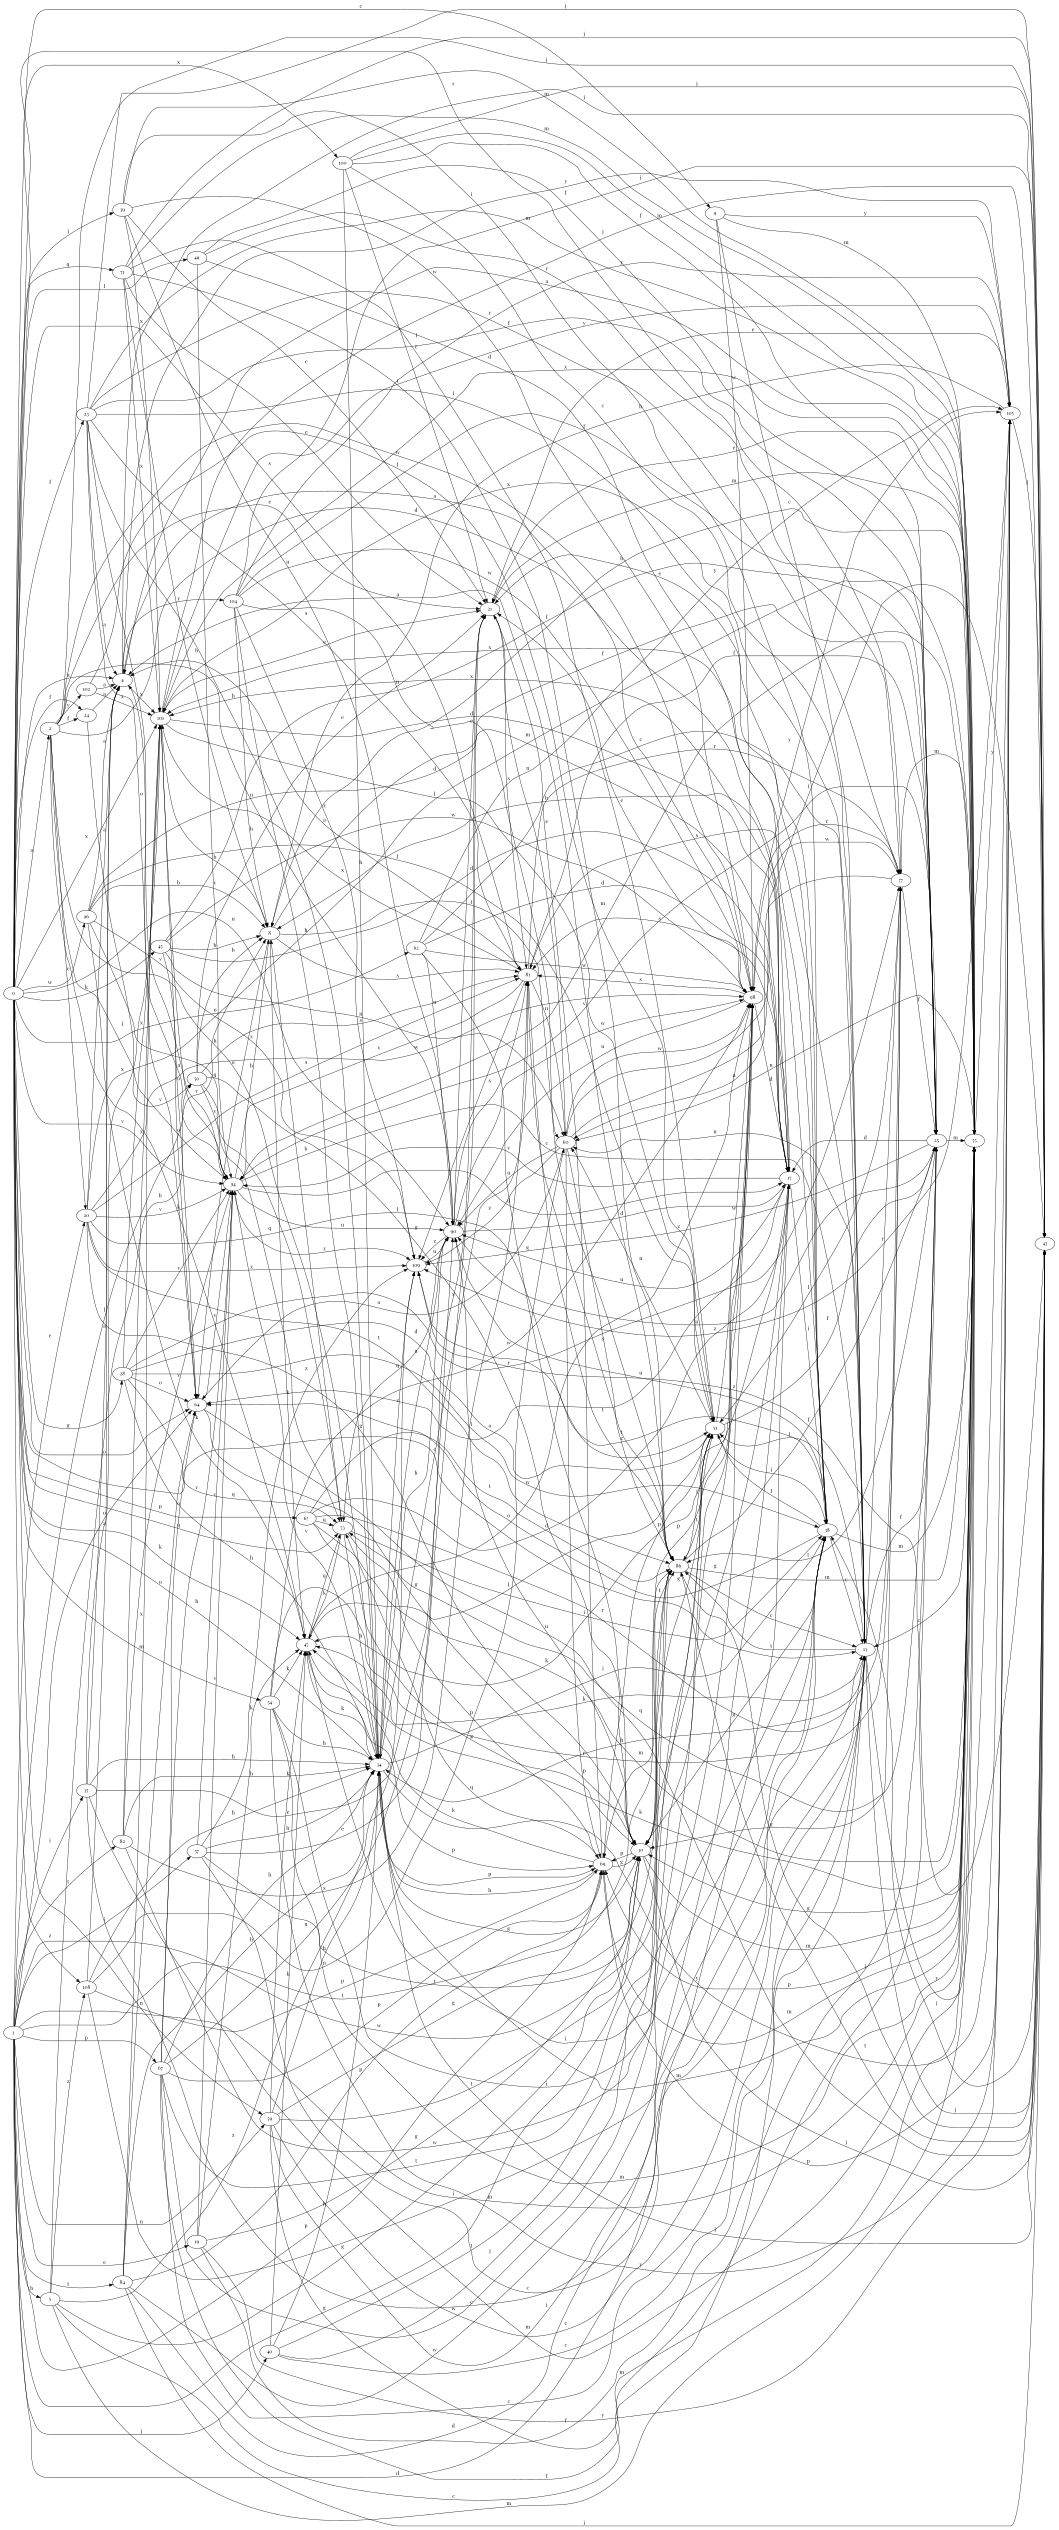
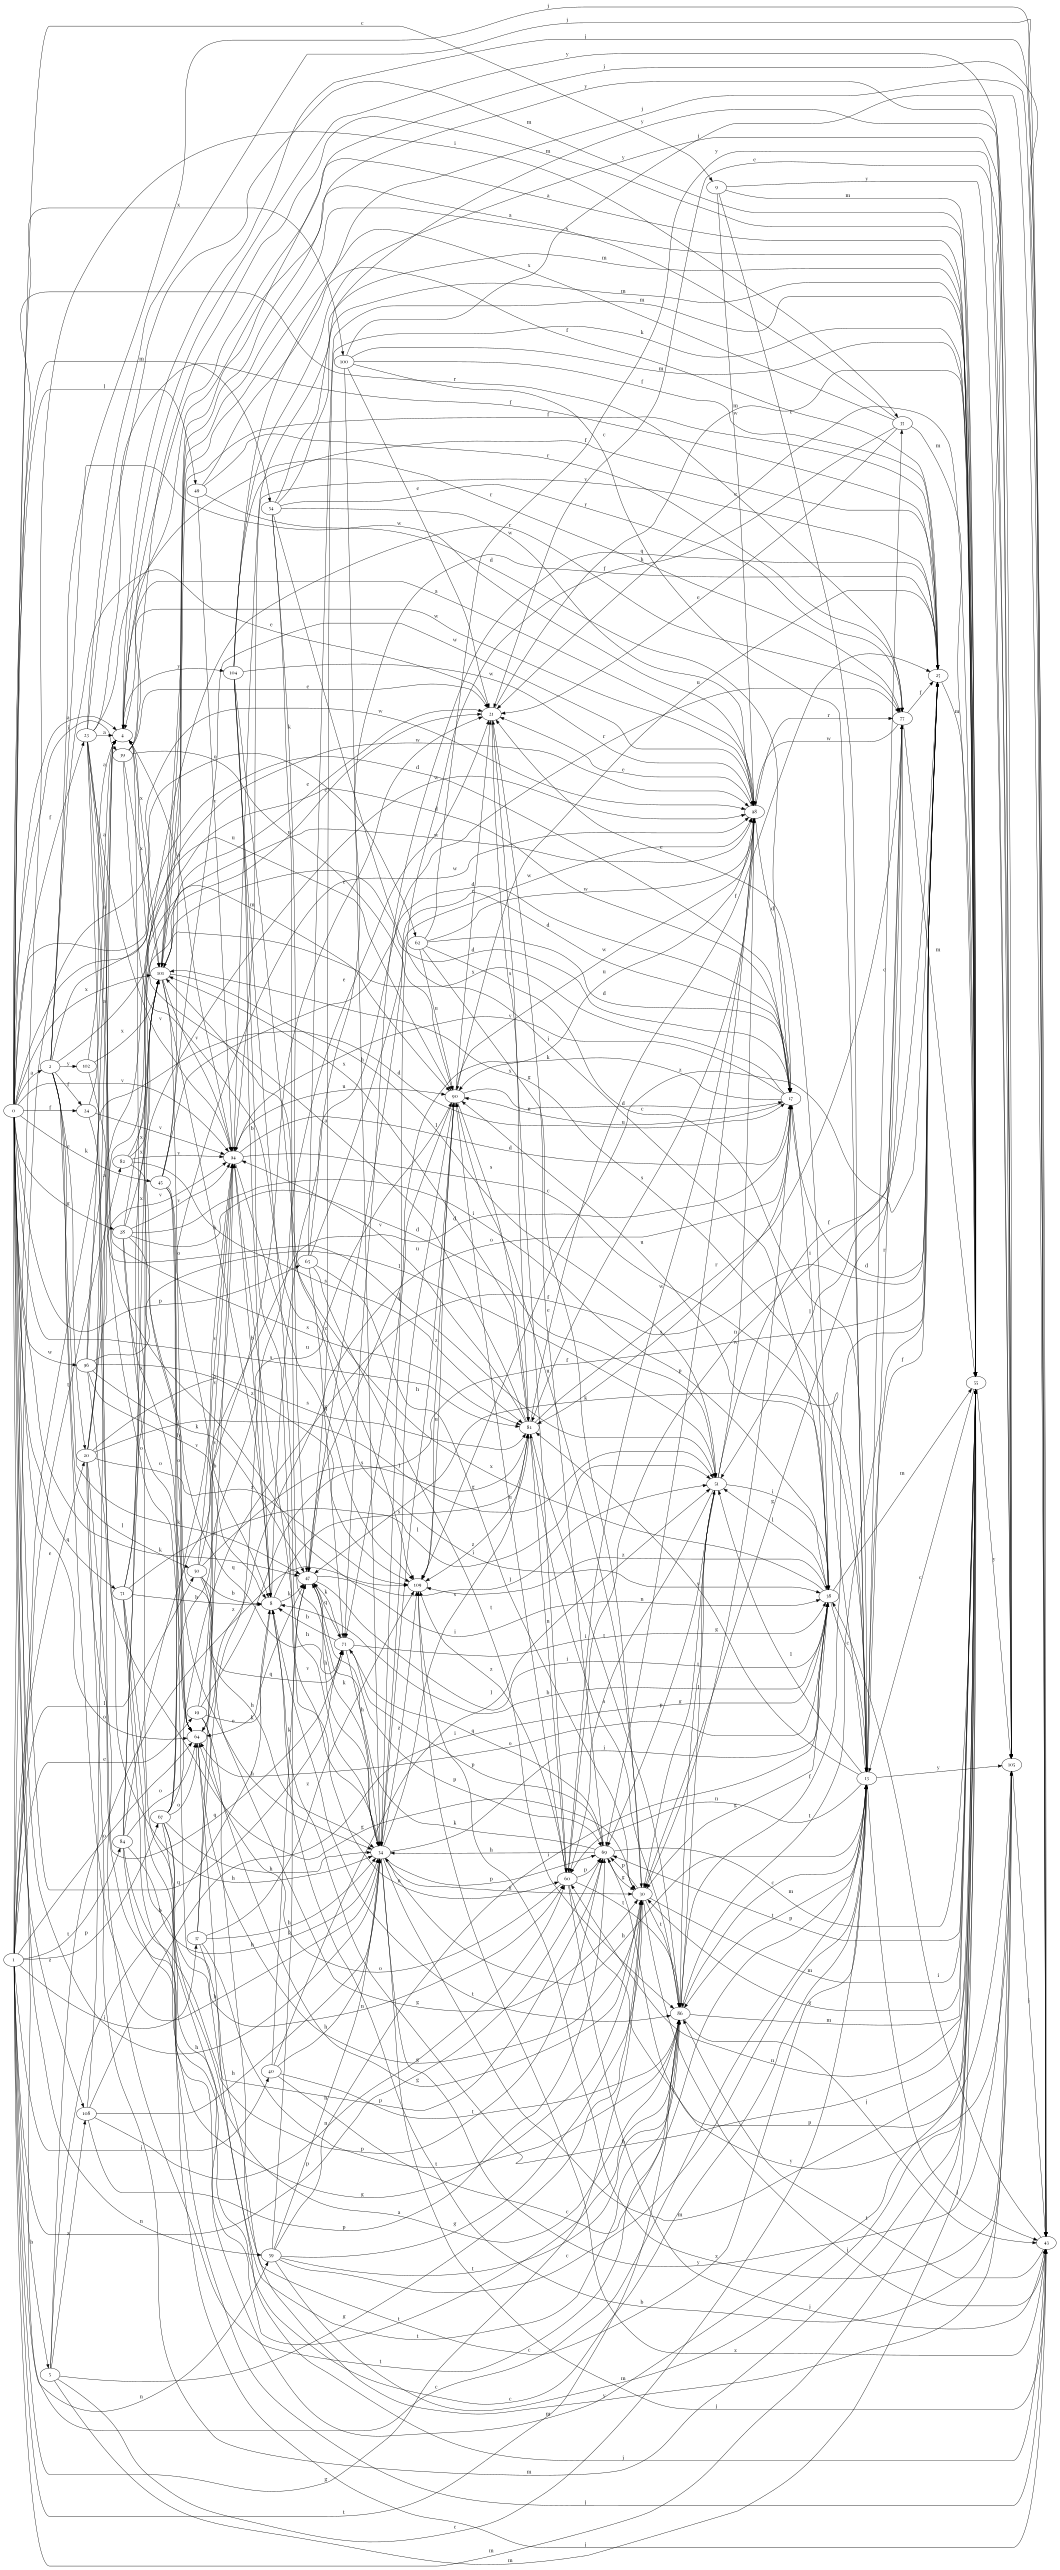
edge "2" -> "90": label "u" -> "m"
edge "24" -> "30": added, label "g"
edge "35" -> "13": reversed
